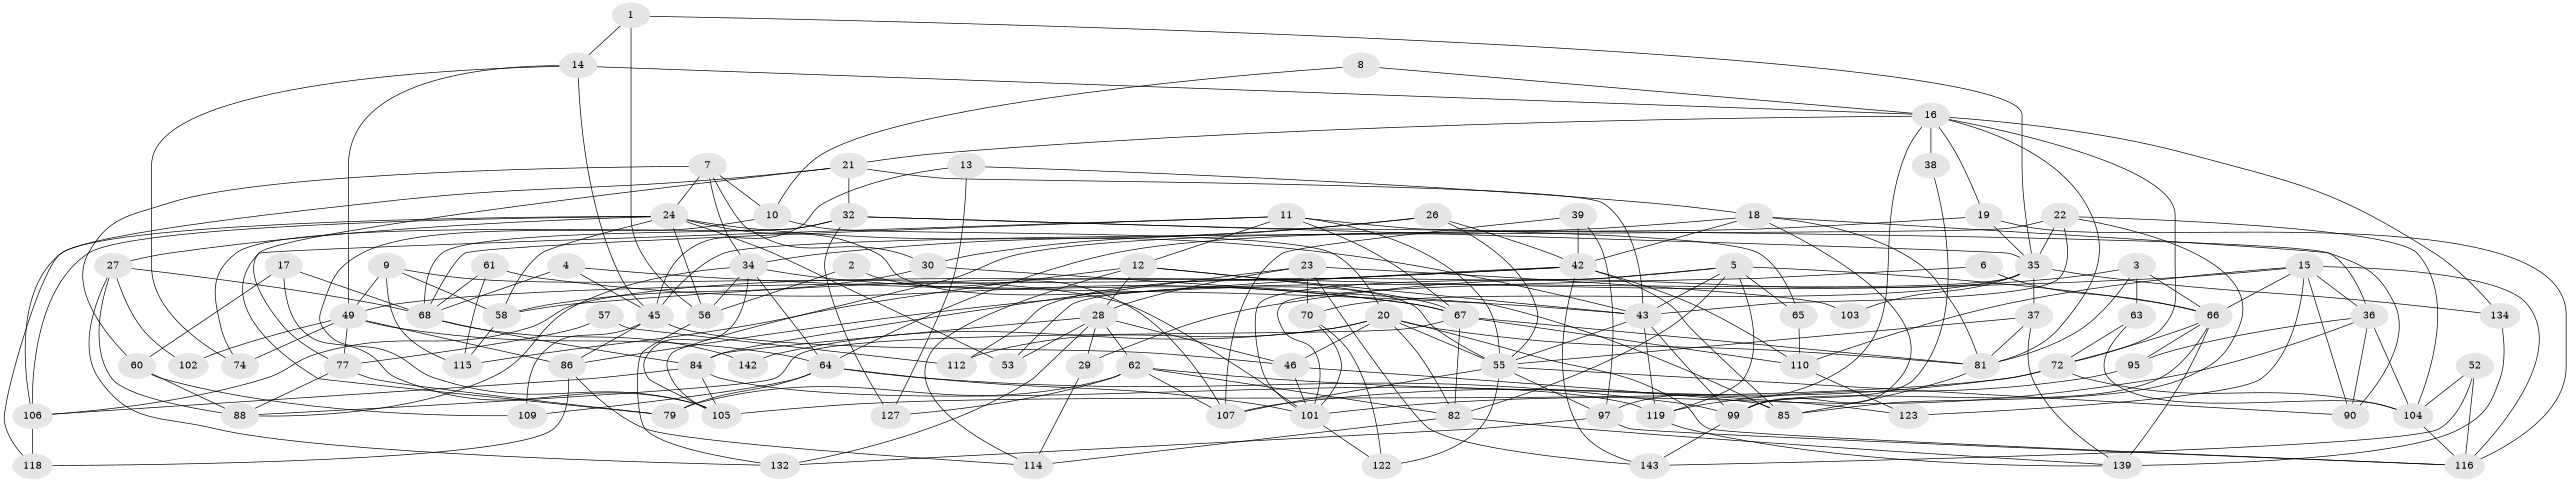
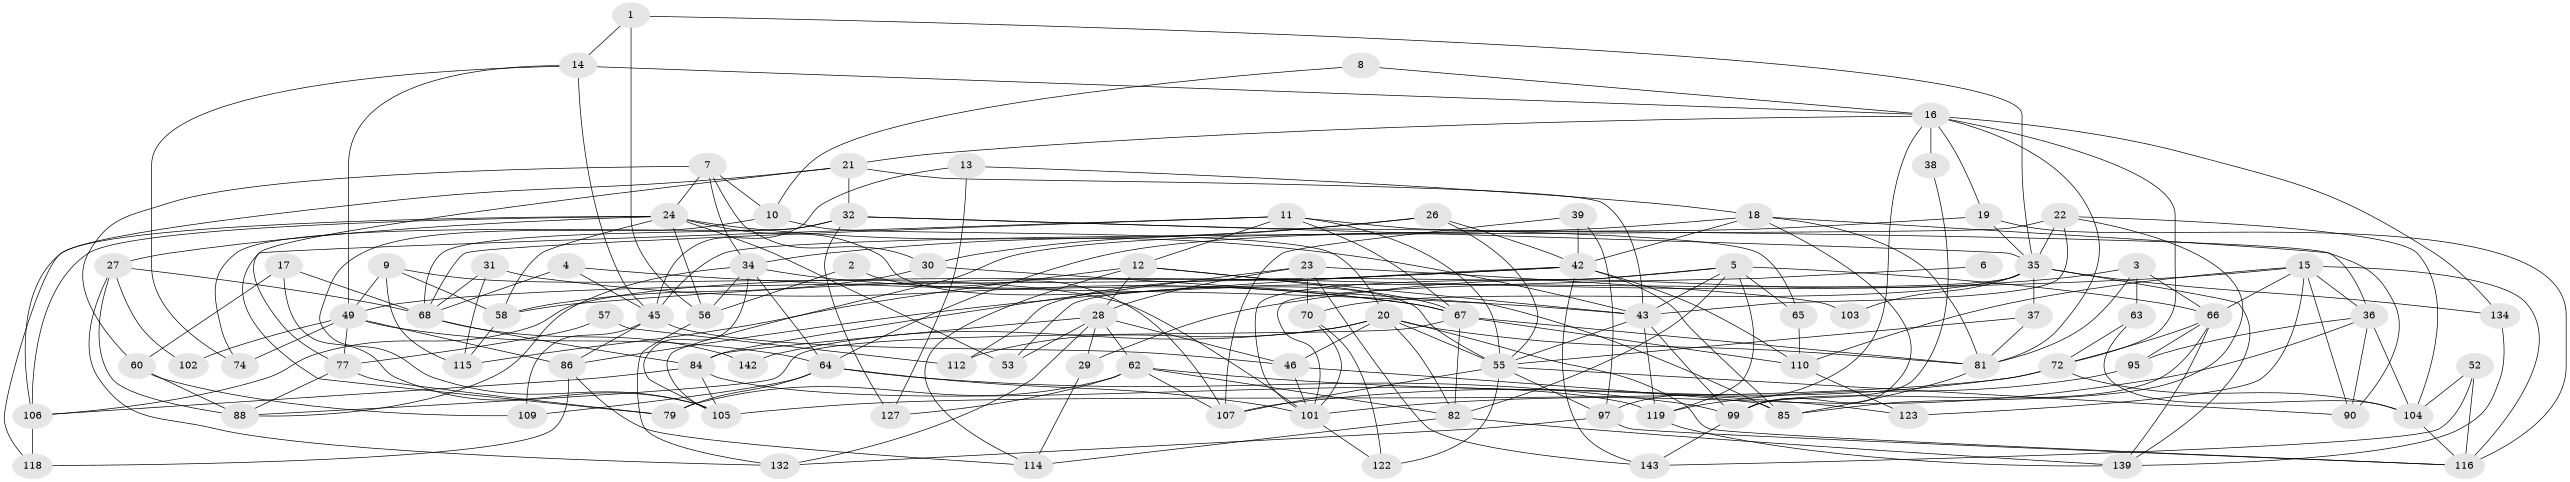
node "61": label "61" -> "31"
edge "6" -- "66": removed
edge "37" -- "139": now "35" -- "139"
